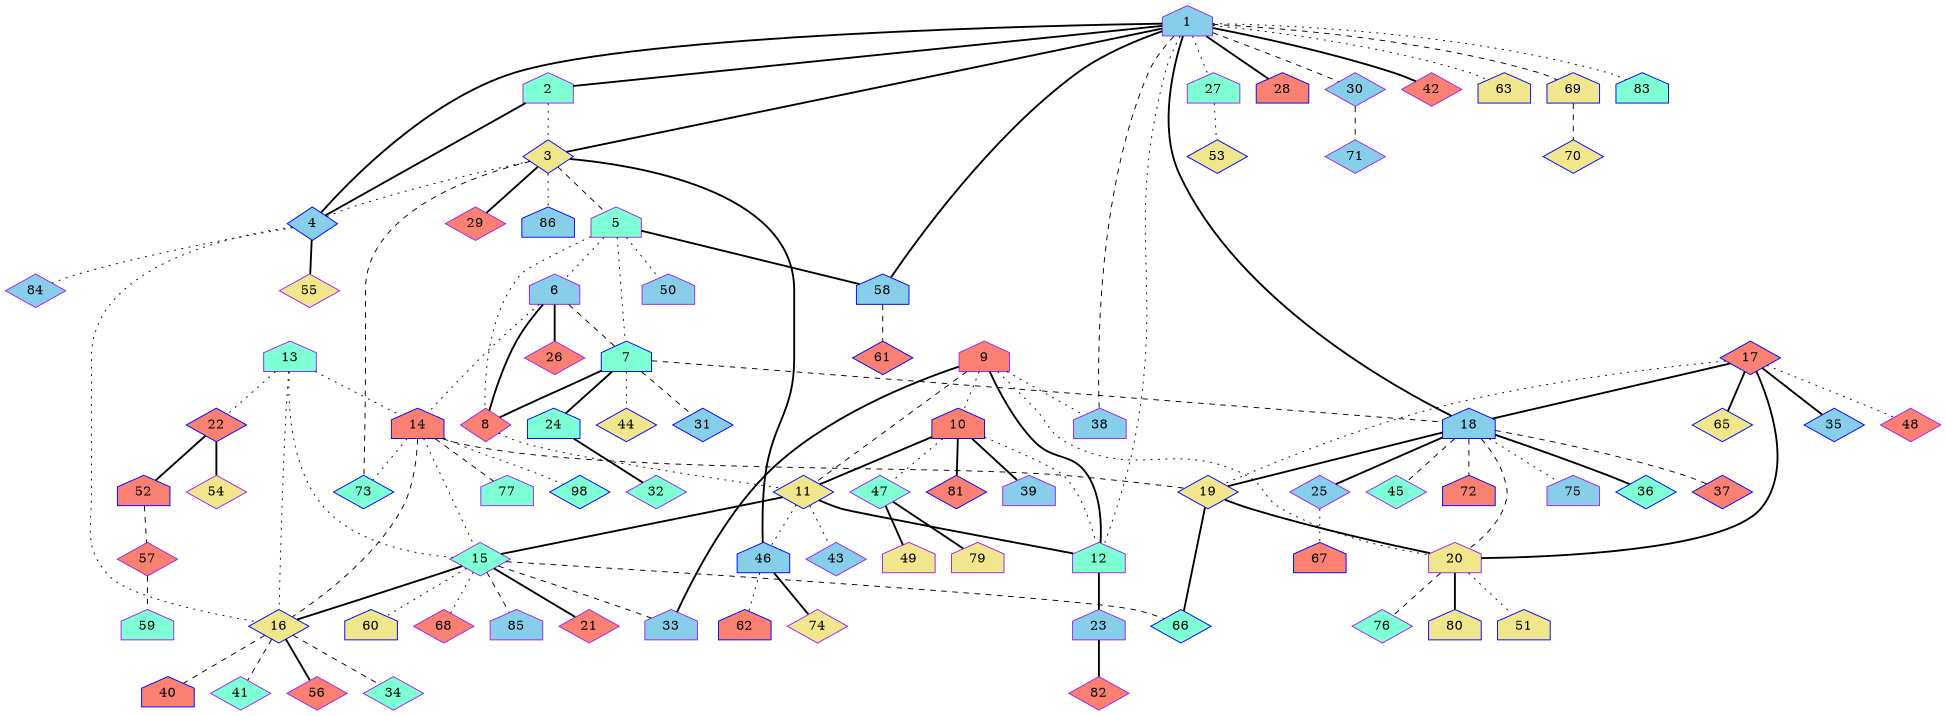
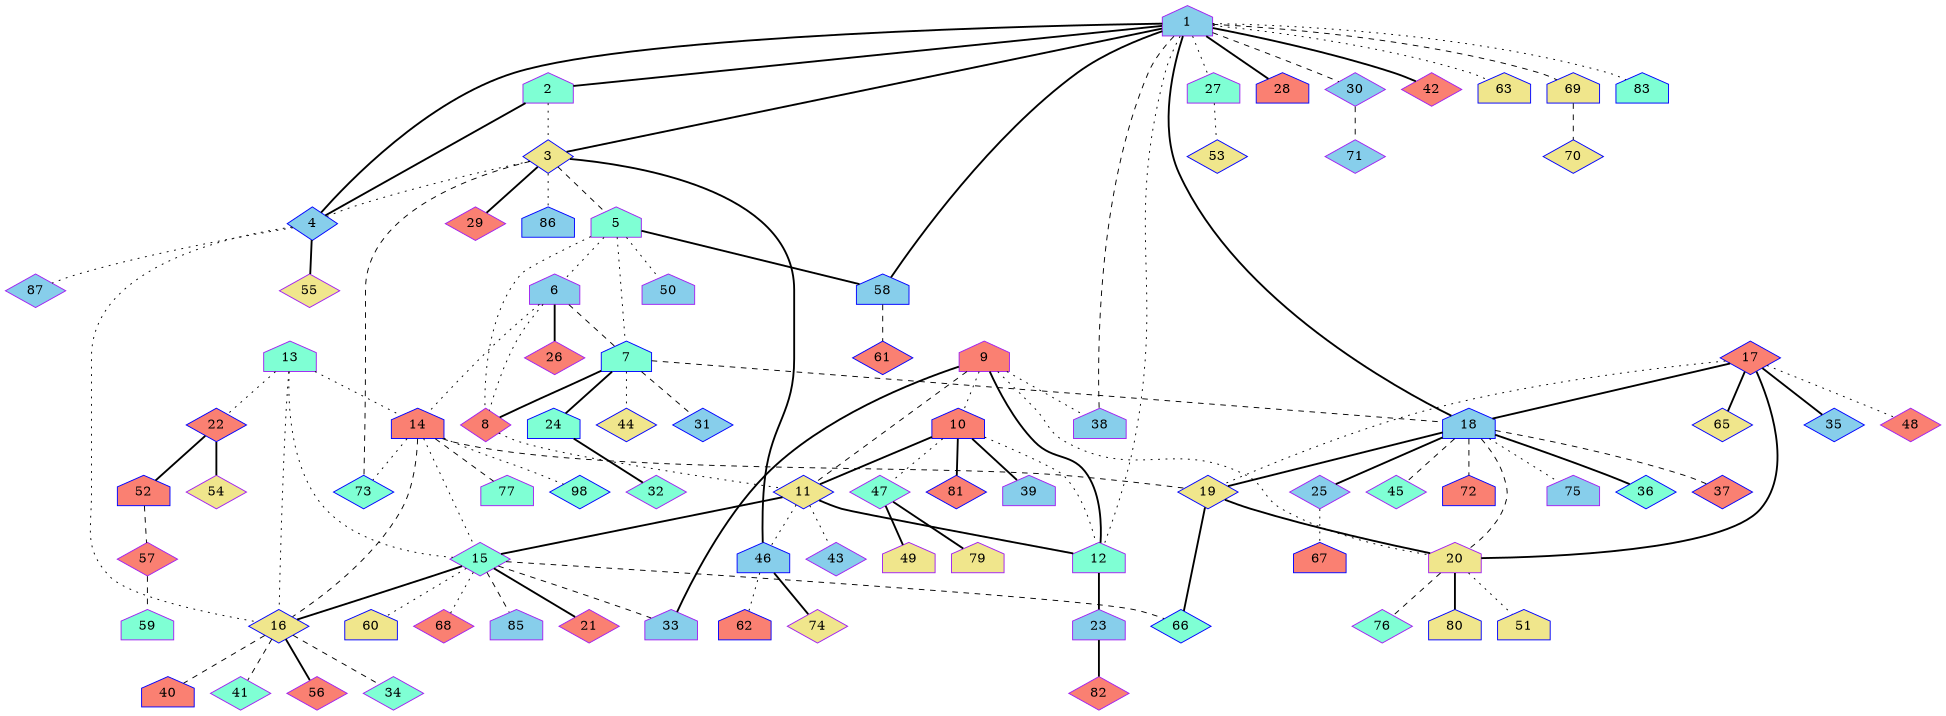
node "84": label "84" -> "87"
edge "6" -- "8": style bold -> dotted
